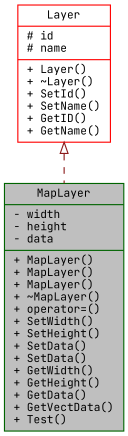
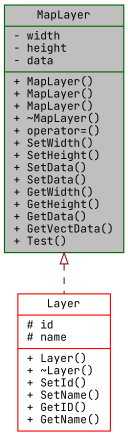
edge "MapLayer" -> "Layer": reversed
